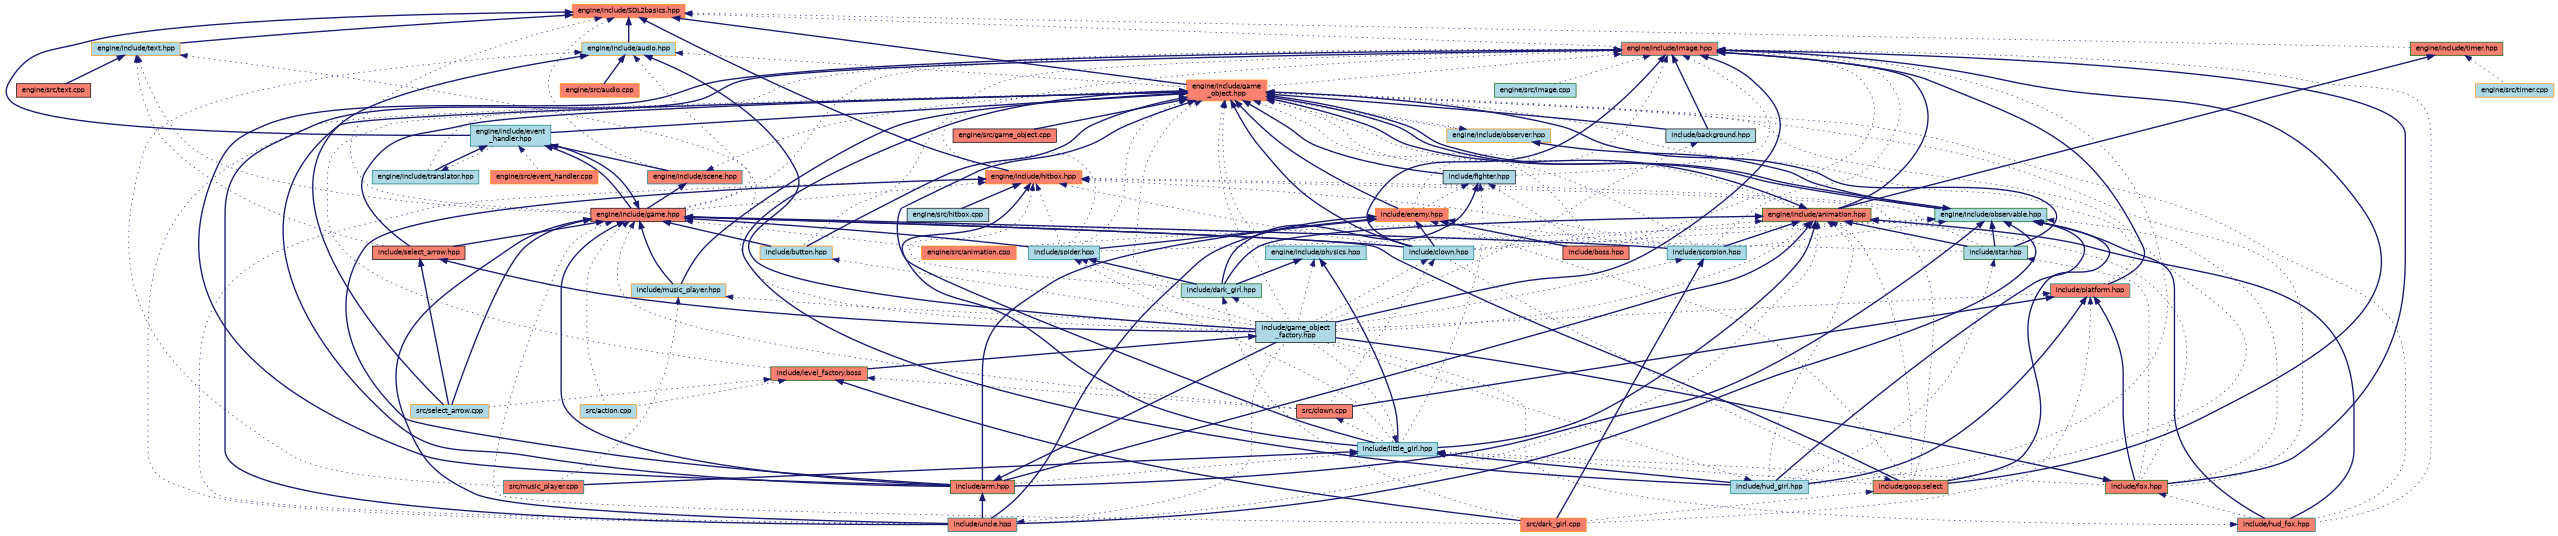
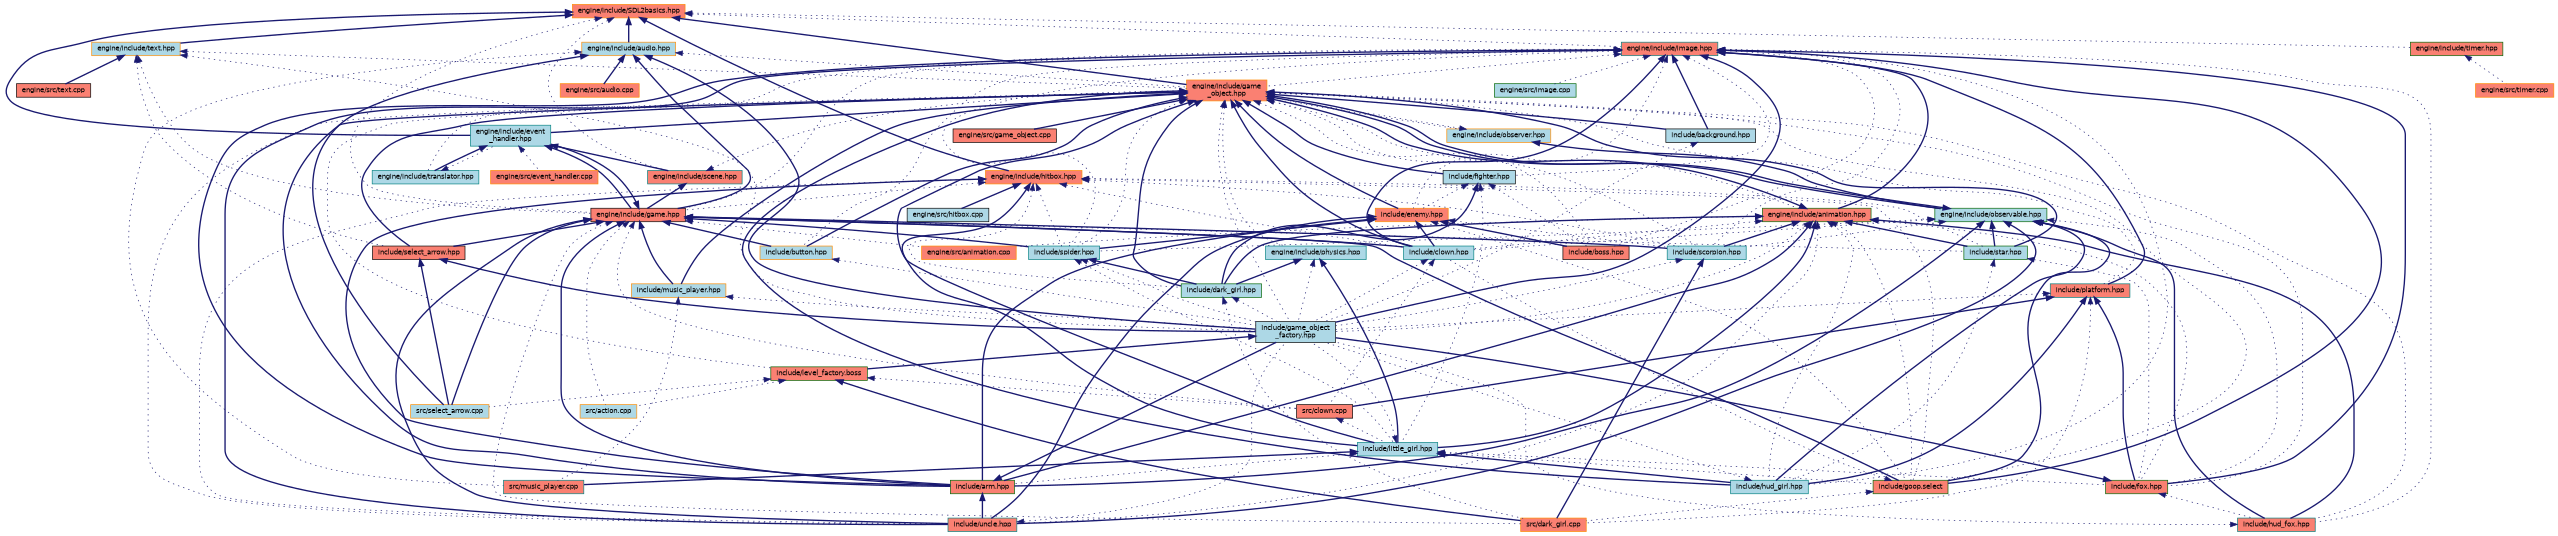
edge "engine/include/game _object.hpp" -> "engine/include/text.hpp": added
node "engine/src/timer.cpp": fillcolor lightblue -> salmon
edge "engine/include/animation.hpp" -> "engine/include/timer.hpp": removed
edge "engine/include/game.hpp" -> "engine/include/audio.hpp": style dotted -> bold
edge "include/dark_girl.hpp" -> "engine/include/game _object.hpp": style dotted -> bold
